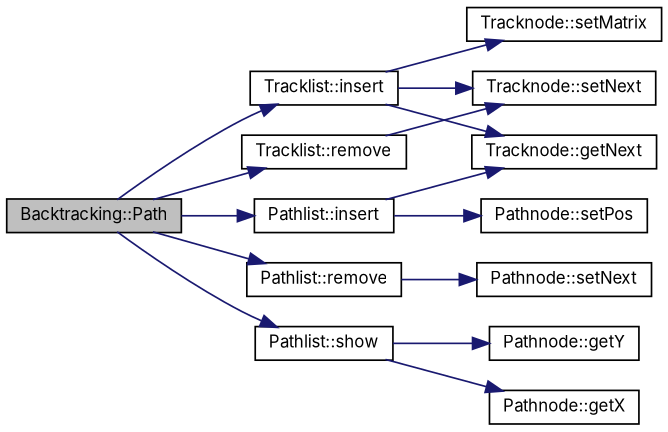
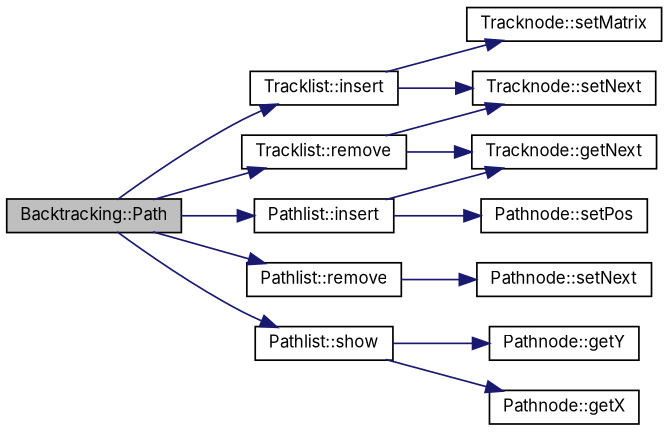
edge "Tracklist::insert" -> "Tracknode::getNext": now "Tracklist::remove" -> "Tracknode::getNext"
